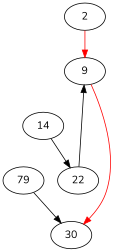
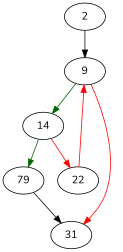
edge "2" -> "9": color red -> black
edge "9" -> "14": added
edge "22" -> "9": color black -> red
edge "14" -> "79": added
edge "14" -> "22": color black -> red
node "30": label "30" -> "31"
